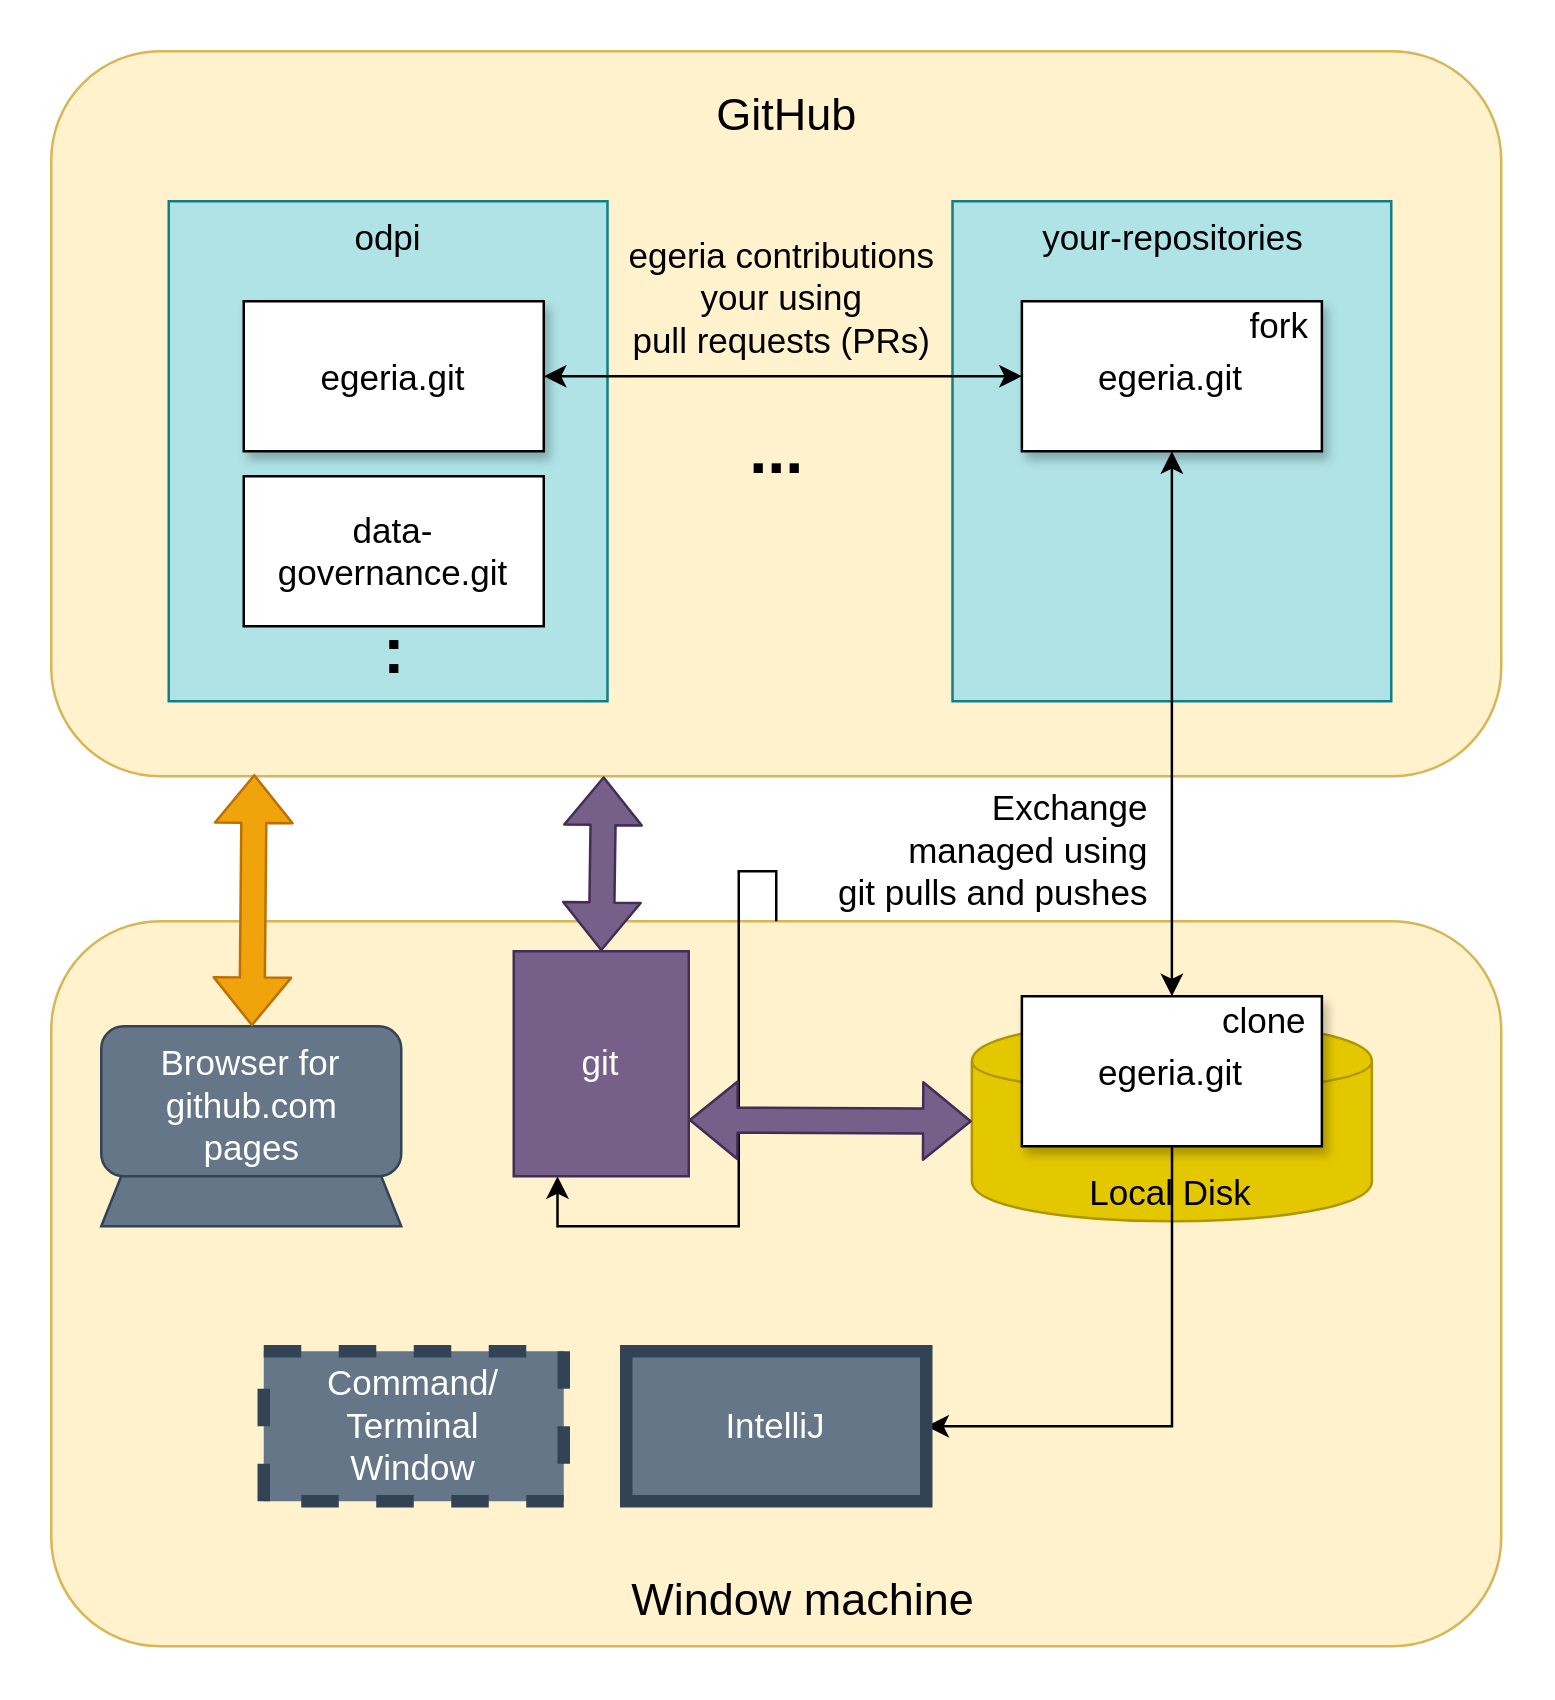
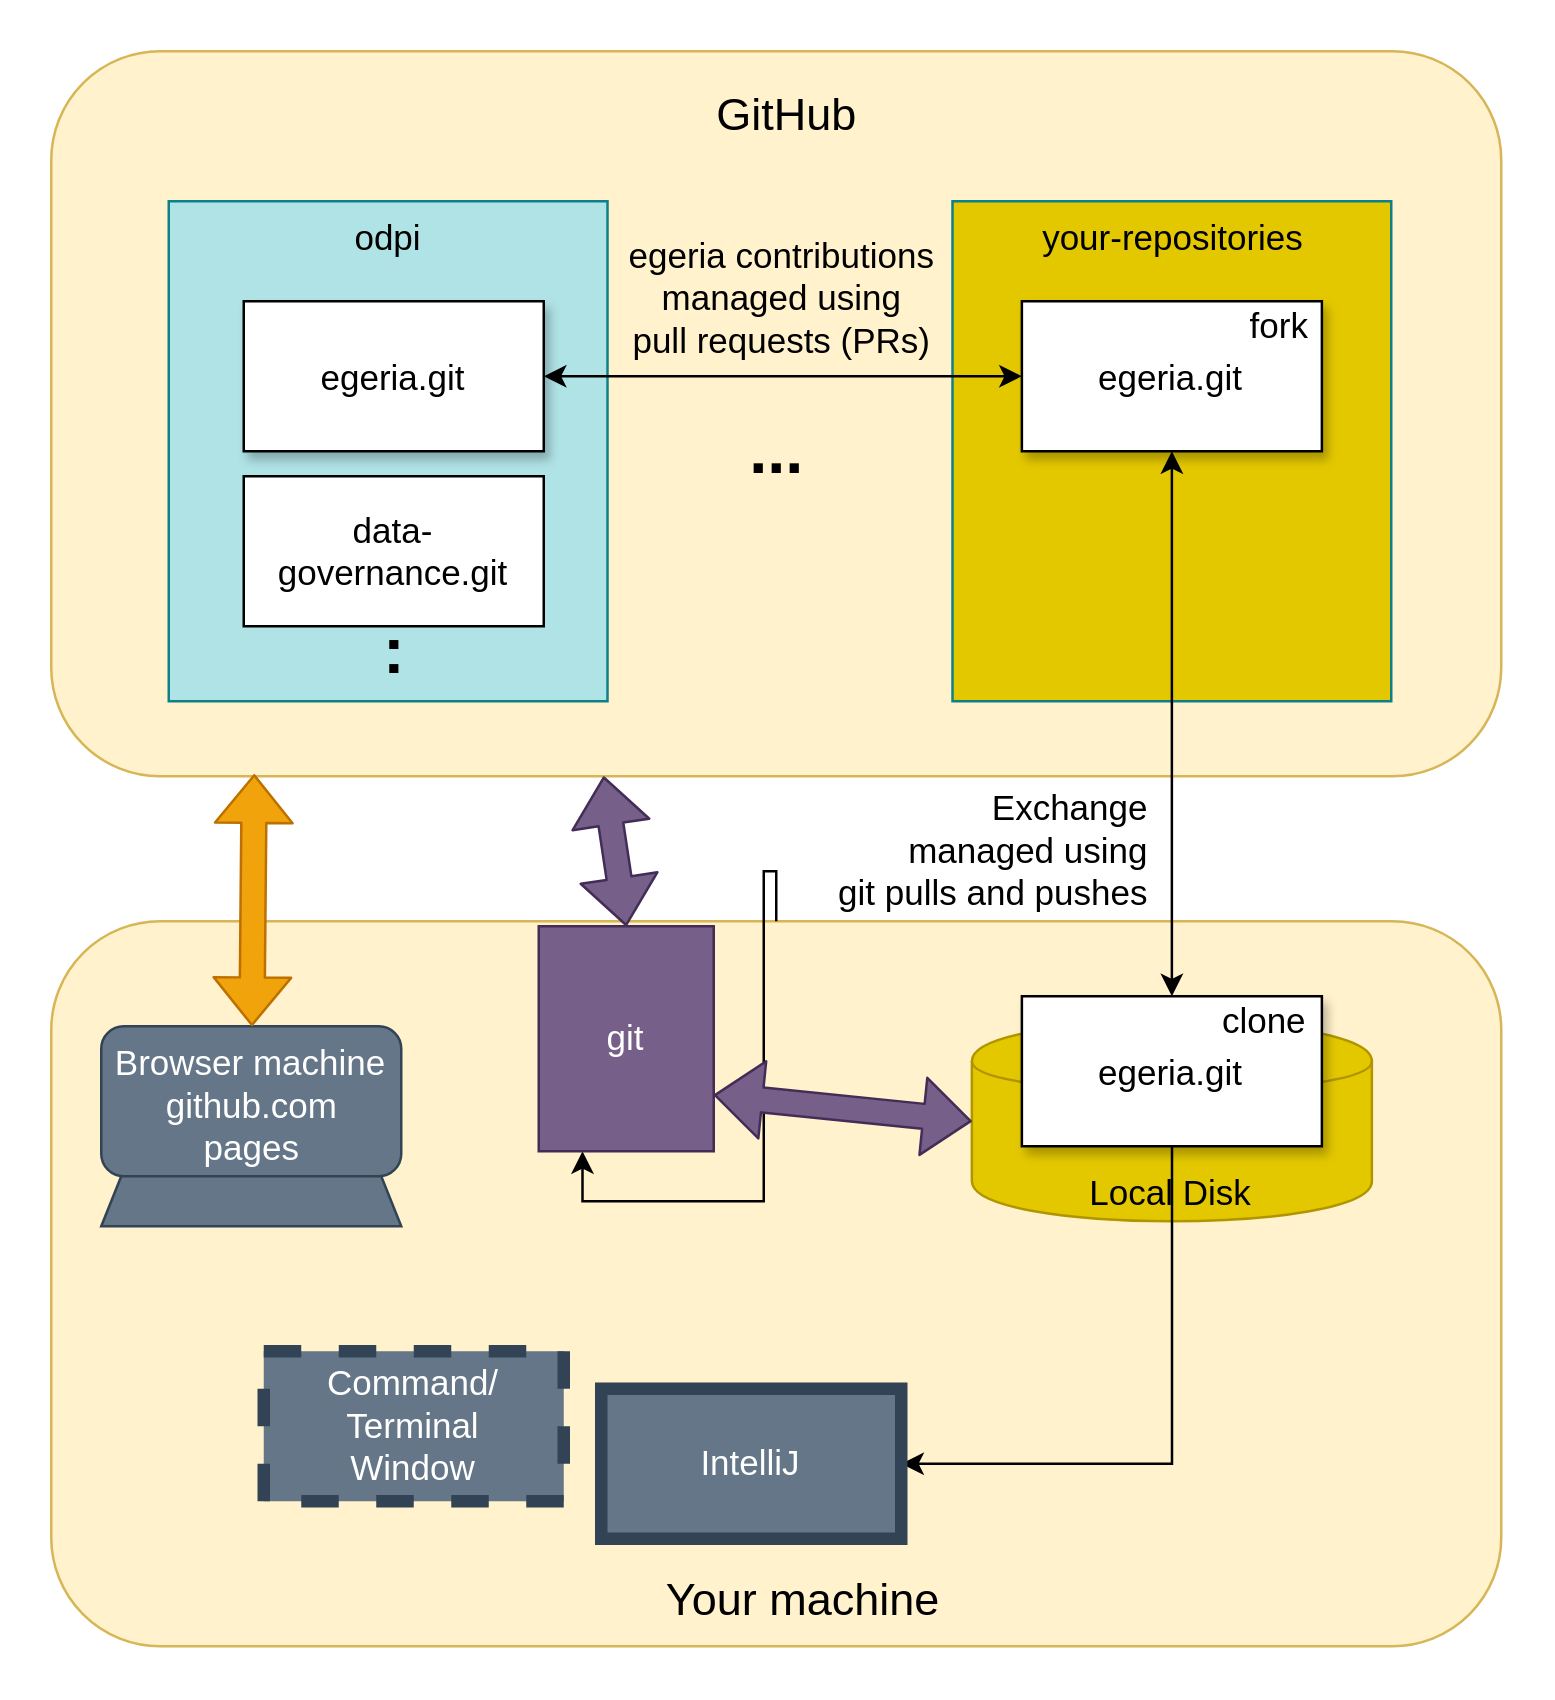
node "your-repositories": fillcolor #b0e3e6 -> #e3c800
node "egeria contributions your using pull requests (PRs)": label "egeria contributions your using pull requests (PRs)" -> "egeria contributions managed using pull requests (PRs)"
node "git": moved (601, 1064) -> (626, 1039)
node "Browser for": label "Browser for" -> "Browser machine"
node "IntelliJ": moved (776, 1426) -> (751, 1464)
node "Window machine": label "Window machine" -> "Your machine"
